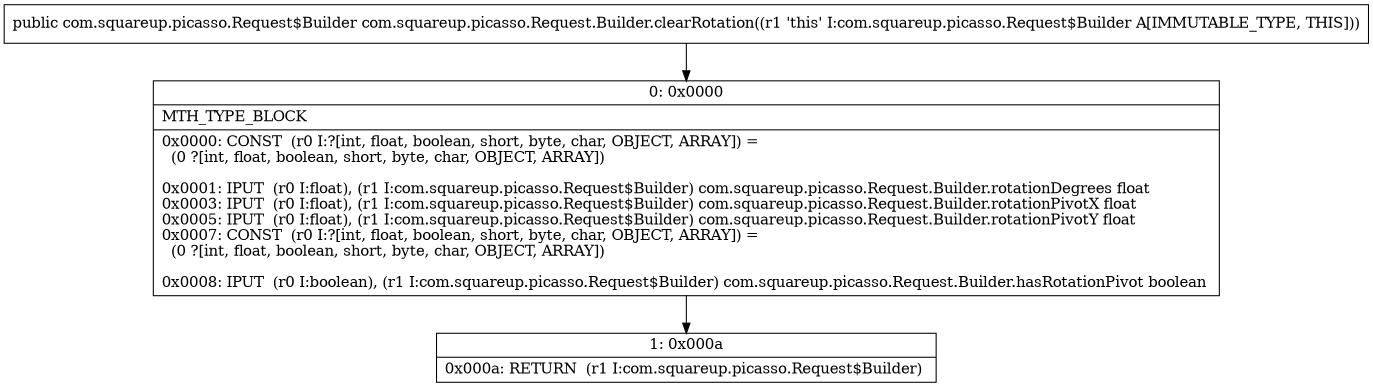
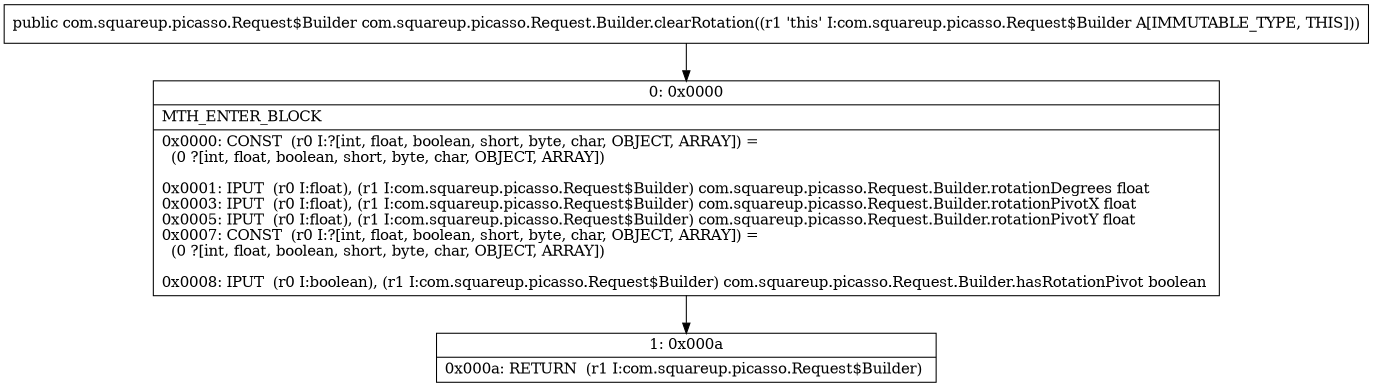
node "0: 0x0000": text "MTH_TYPE_BLOCK" -> "MTH_ENTER_BLOCK"
